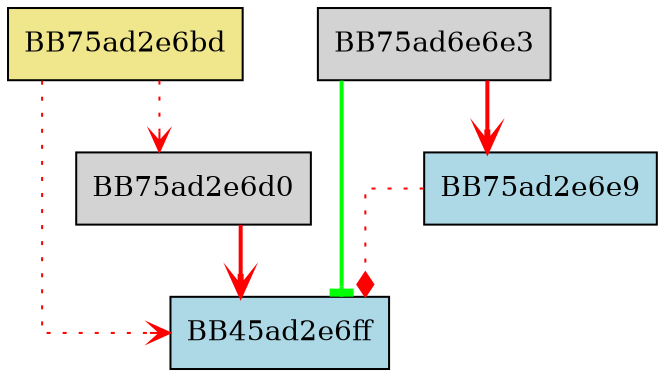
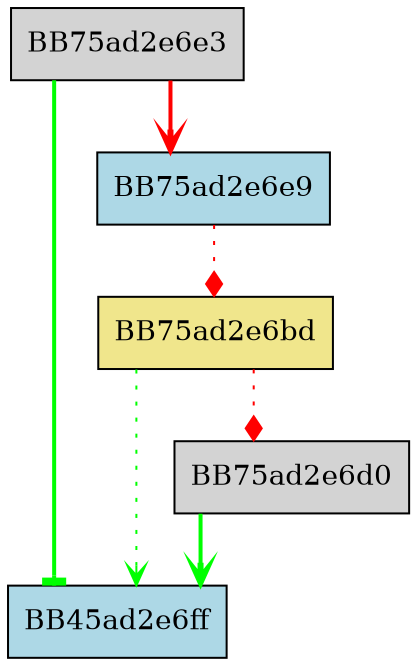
node "BB75ad6e6e3": label "BB75ad6e6e3" -> "BB75ad2e6e3"
edge "BB75ad2e6bd" -> "BB75ad2e6d0": arrowhead vee -> diamond
edge "BB75ad2e6e9" -> "BB45ad2e6ff": now "BB75ad2e6e9" -> "BB75ad2e6bd"
edge "BB75ad2e6d0" -> "BB45ad2e6ff": color red -> green
edge "BB75ad2e6bd" -> "BB45ad2e6ff": color red -> green
